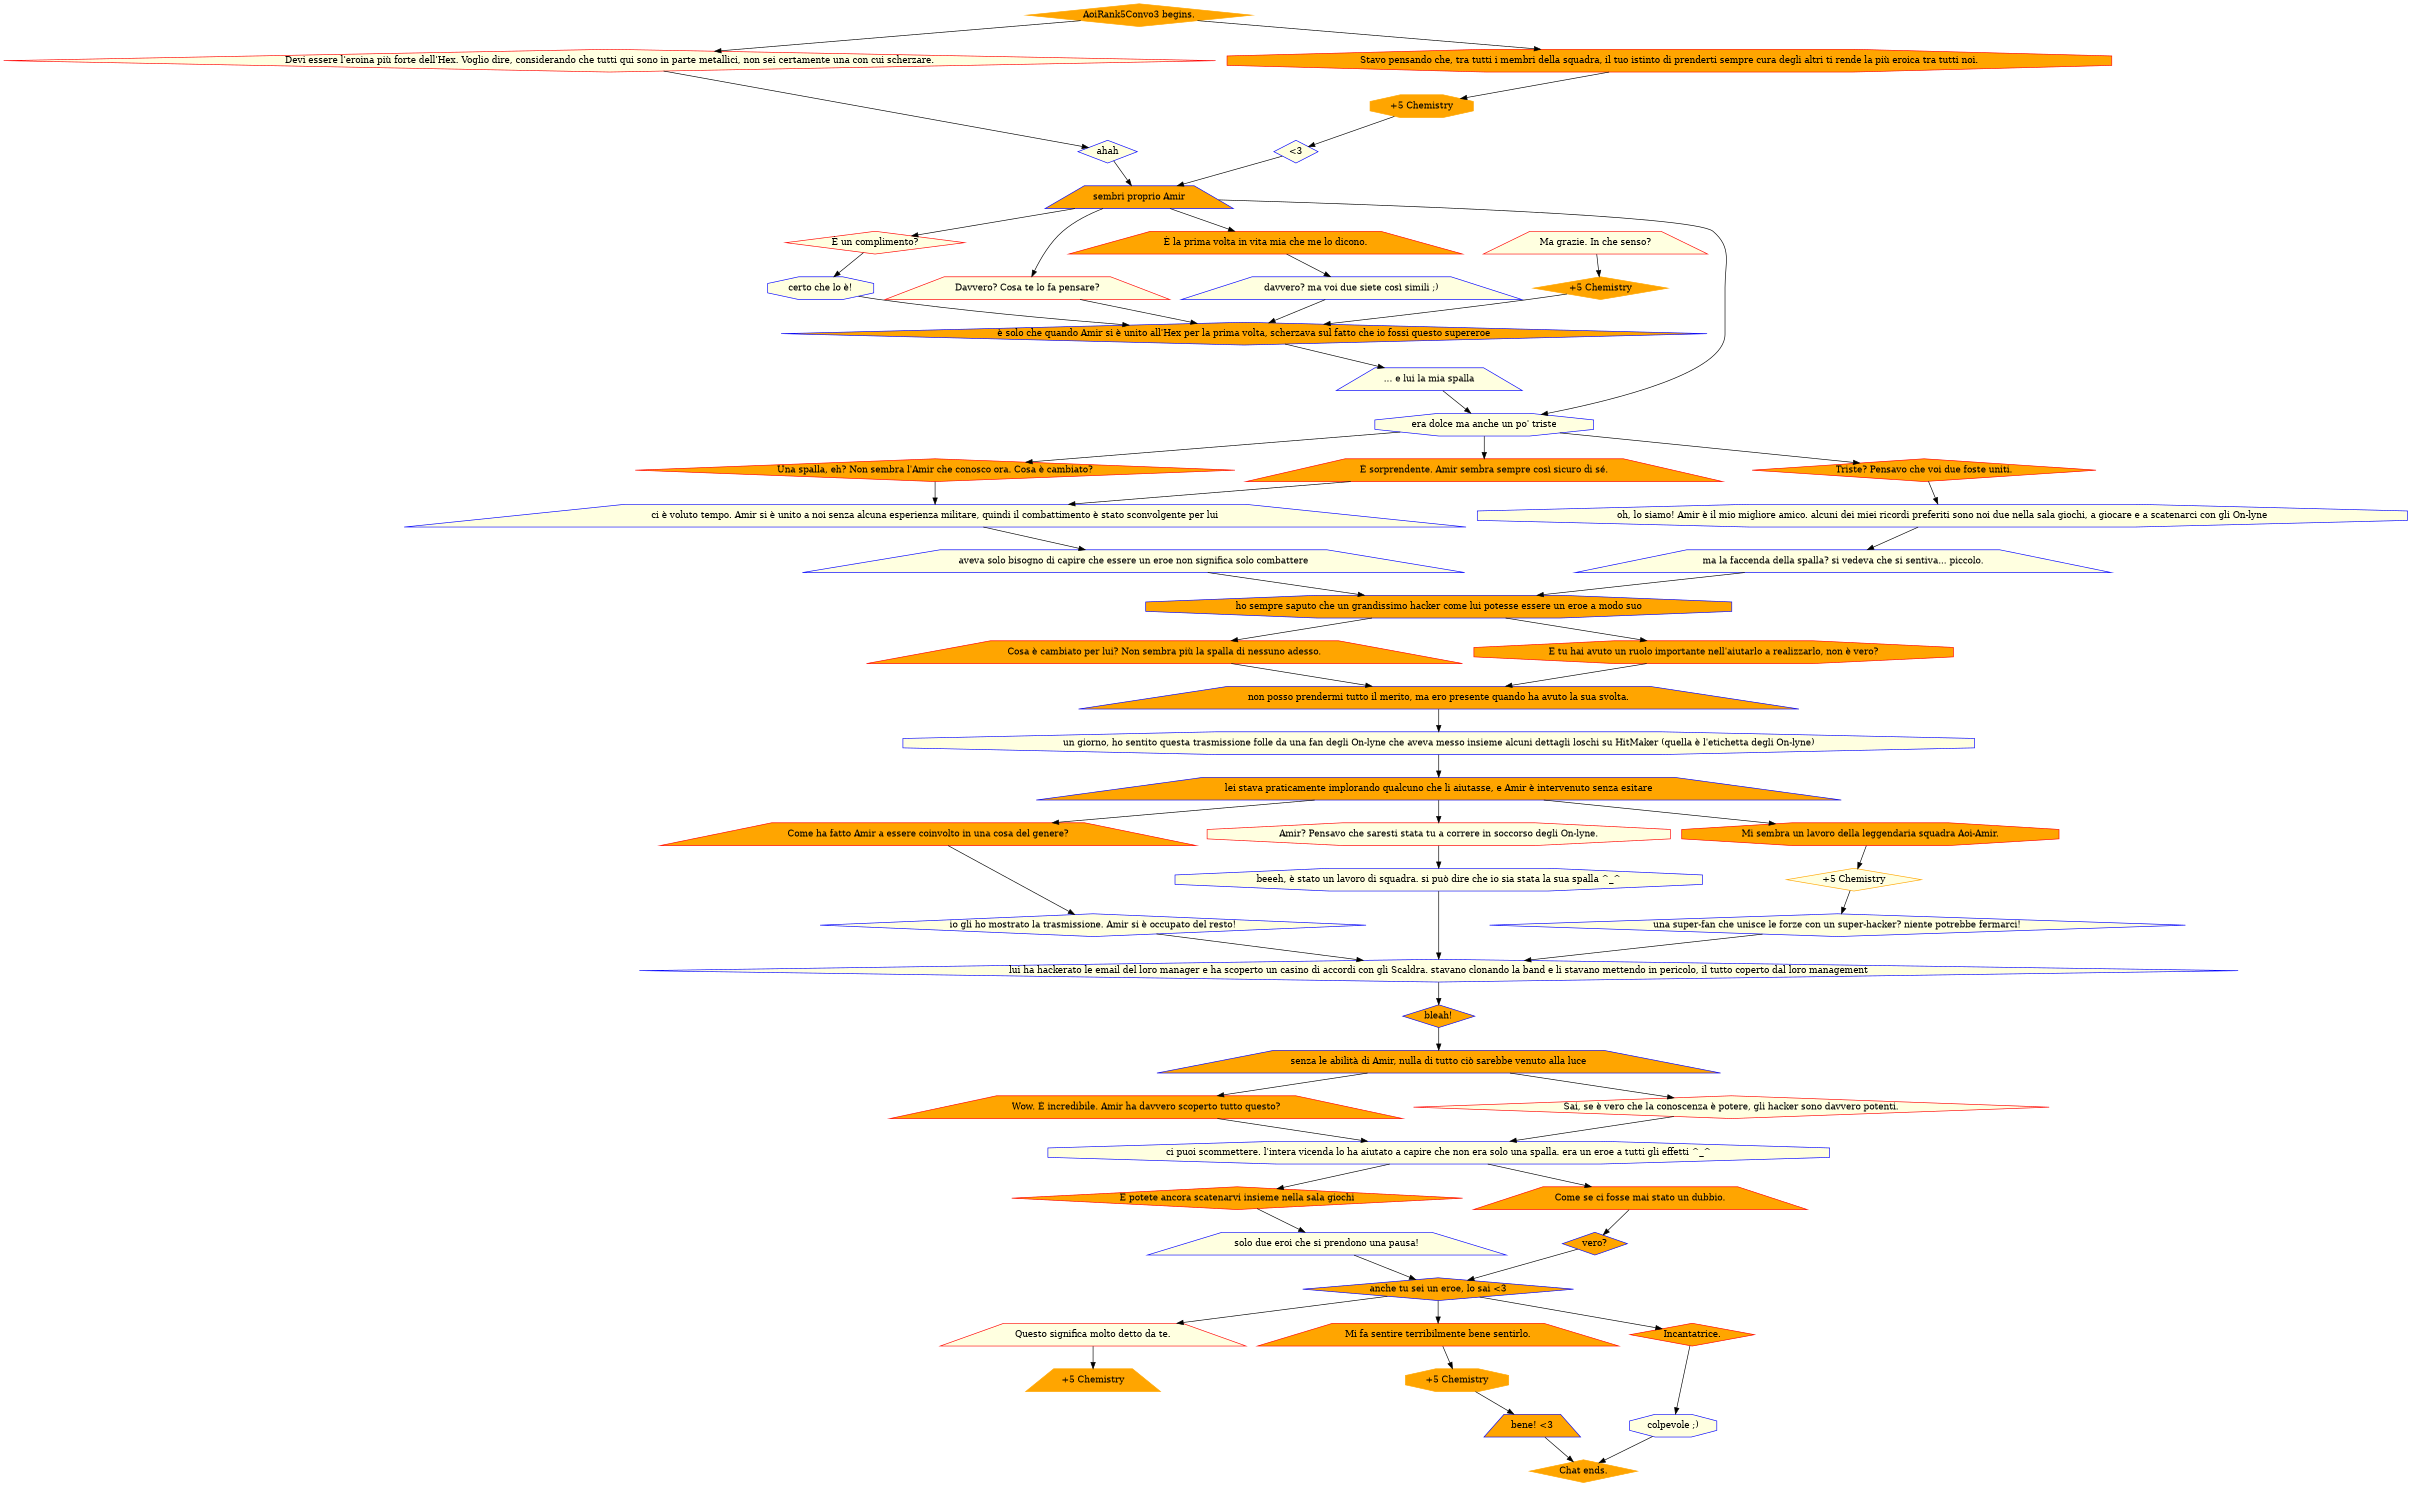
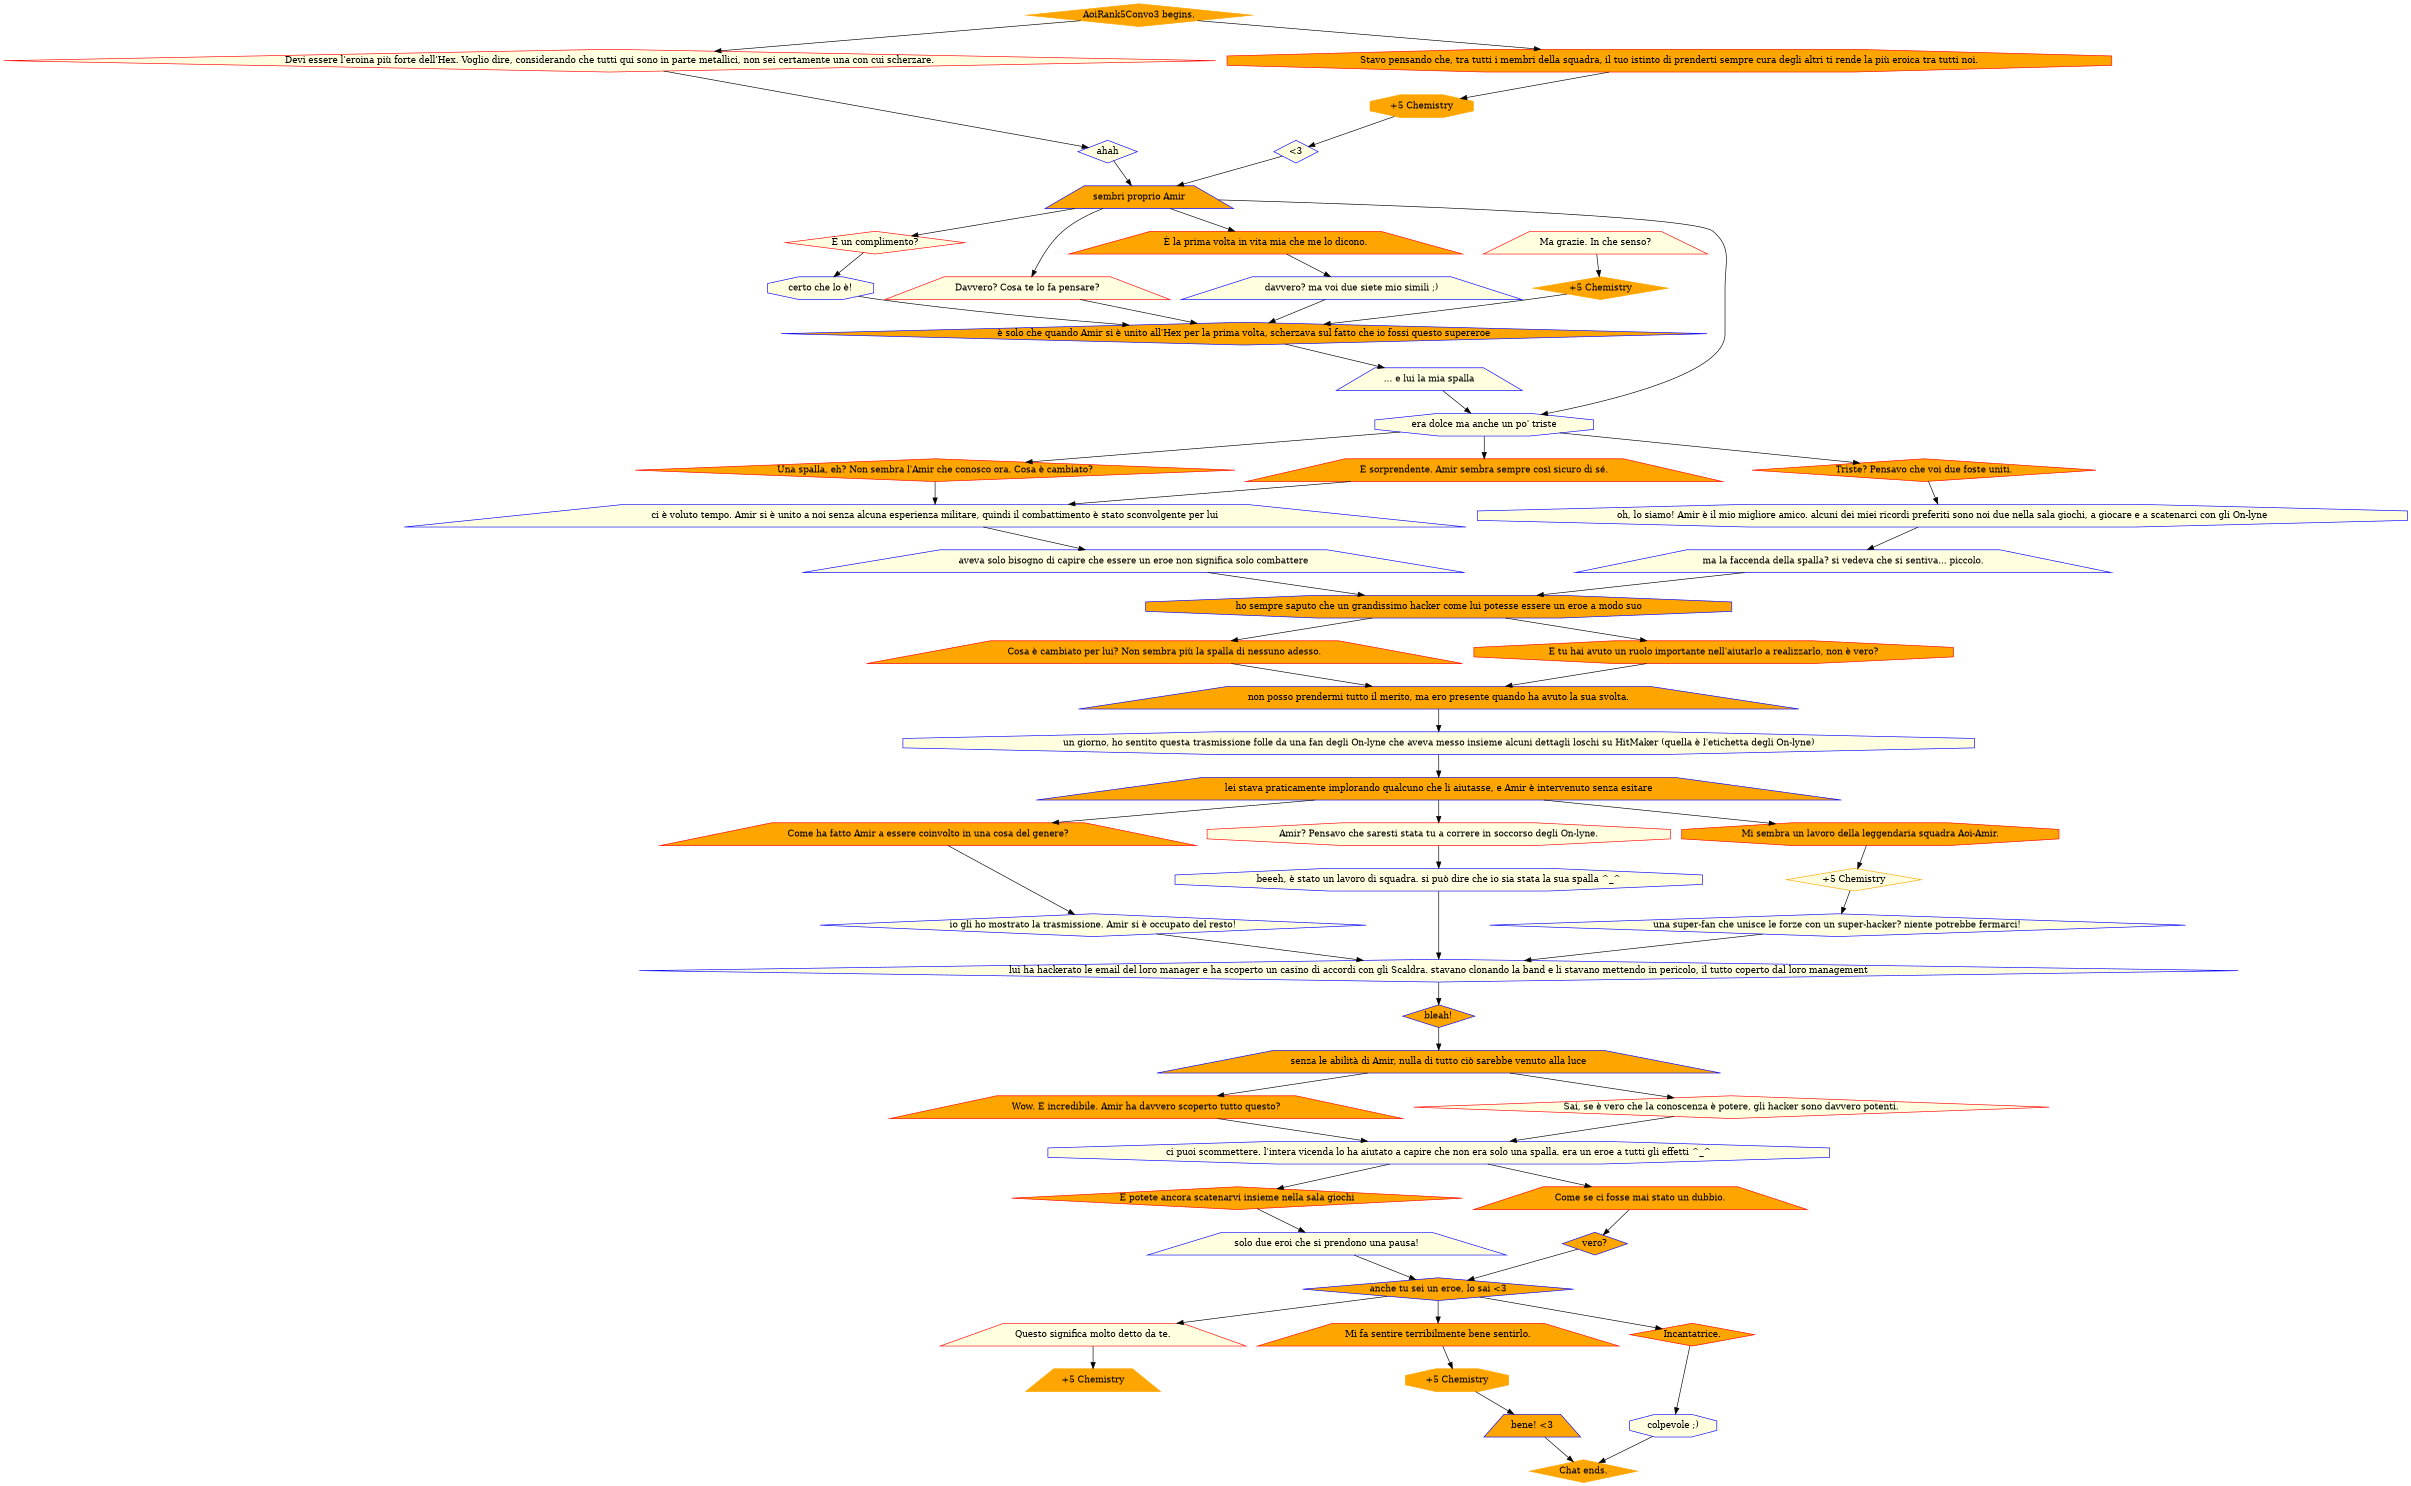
node "davvero? ma voi due siete così simili ;)": label "davvero? ma voi due siete così simili ;)" -> "davvero? ma voi due siete mio simili ;)"
